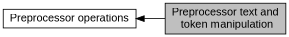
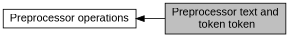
node "Preprocessor text and token manipulation": label "Preprocessor text and token manipulation" -> "Preprocessor text and token token"
